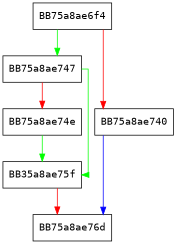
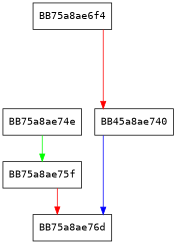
node "BB75a8ae747": removed
node "BB75a8ae740": label "BB75a8ae740" -> "BB45a8ae740"
node "BB35a8ae75f": label "BB35a8ae75f" -> "BB75a8ae75f"
